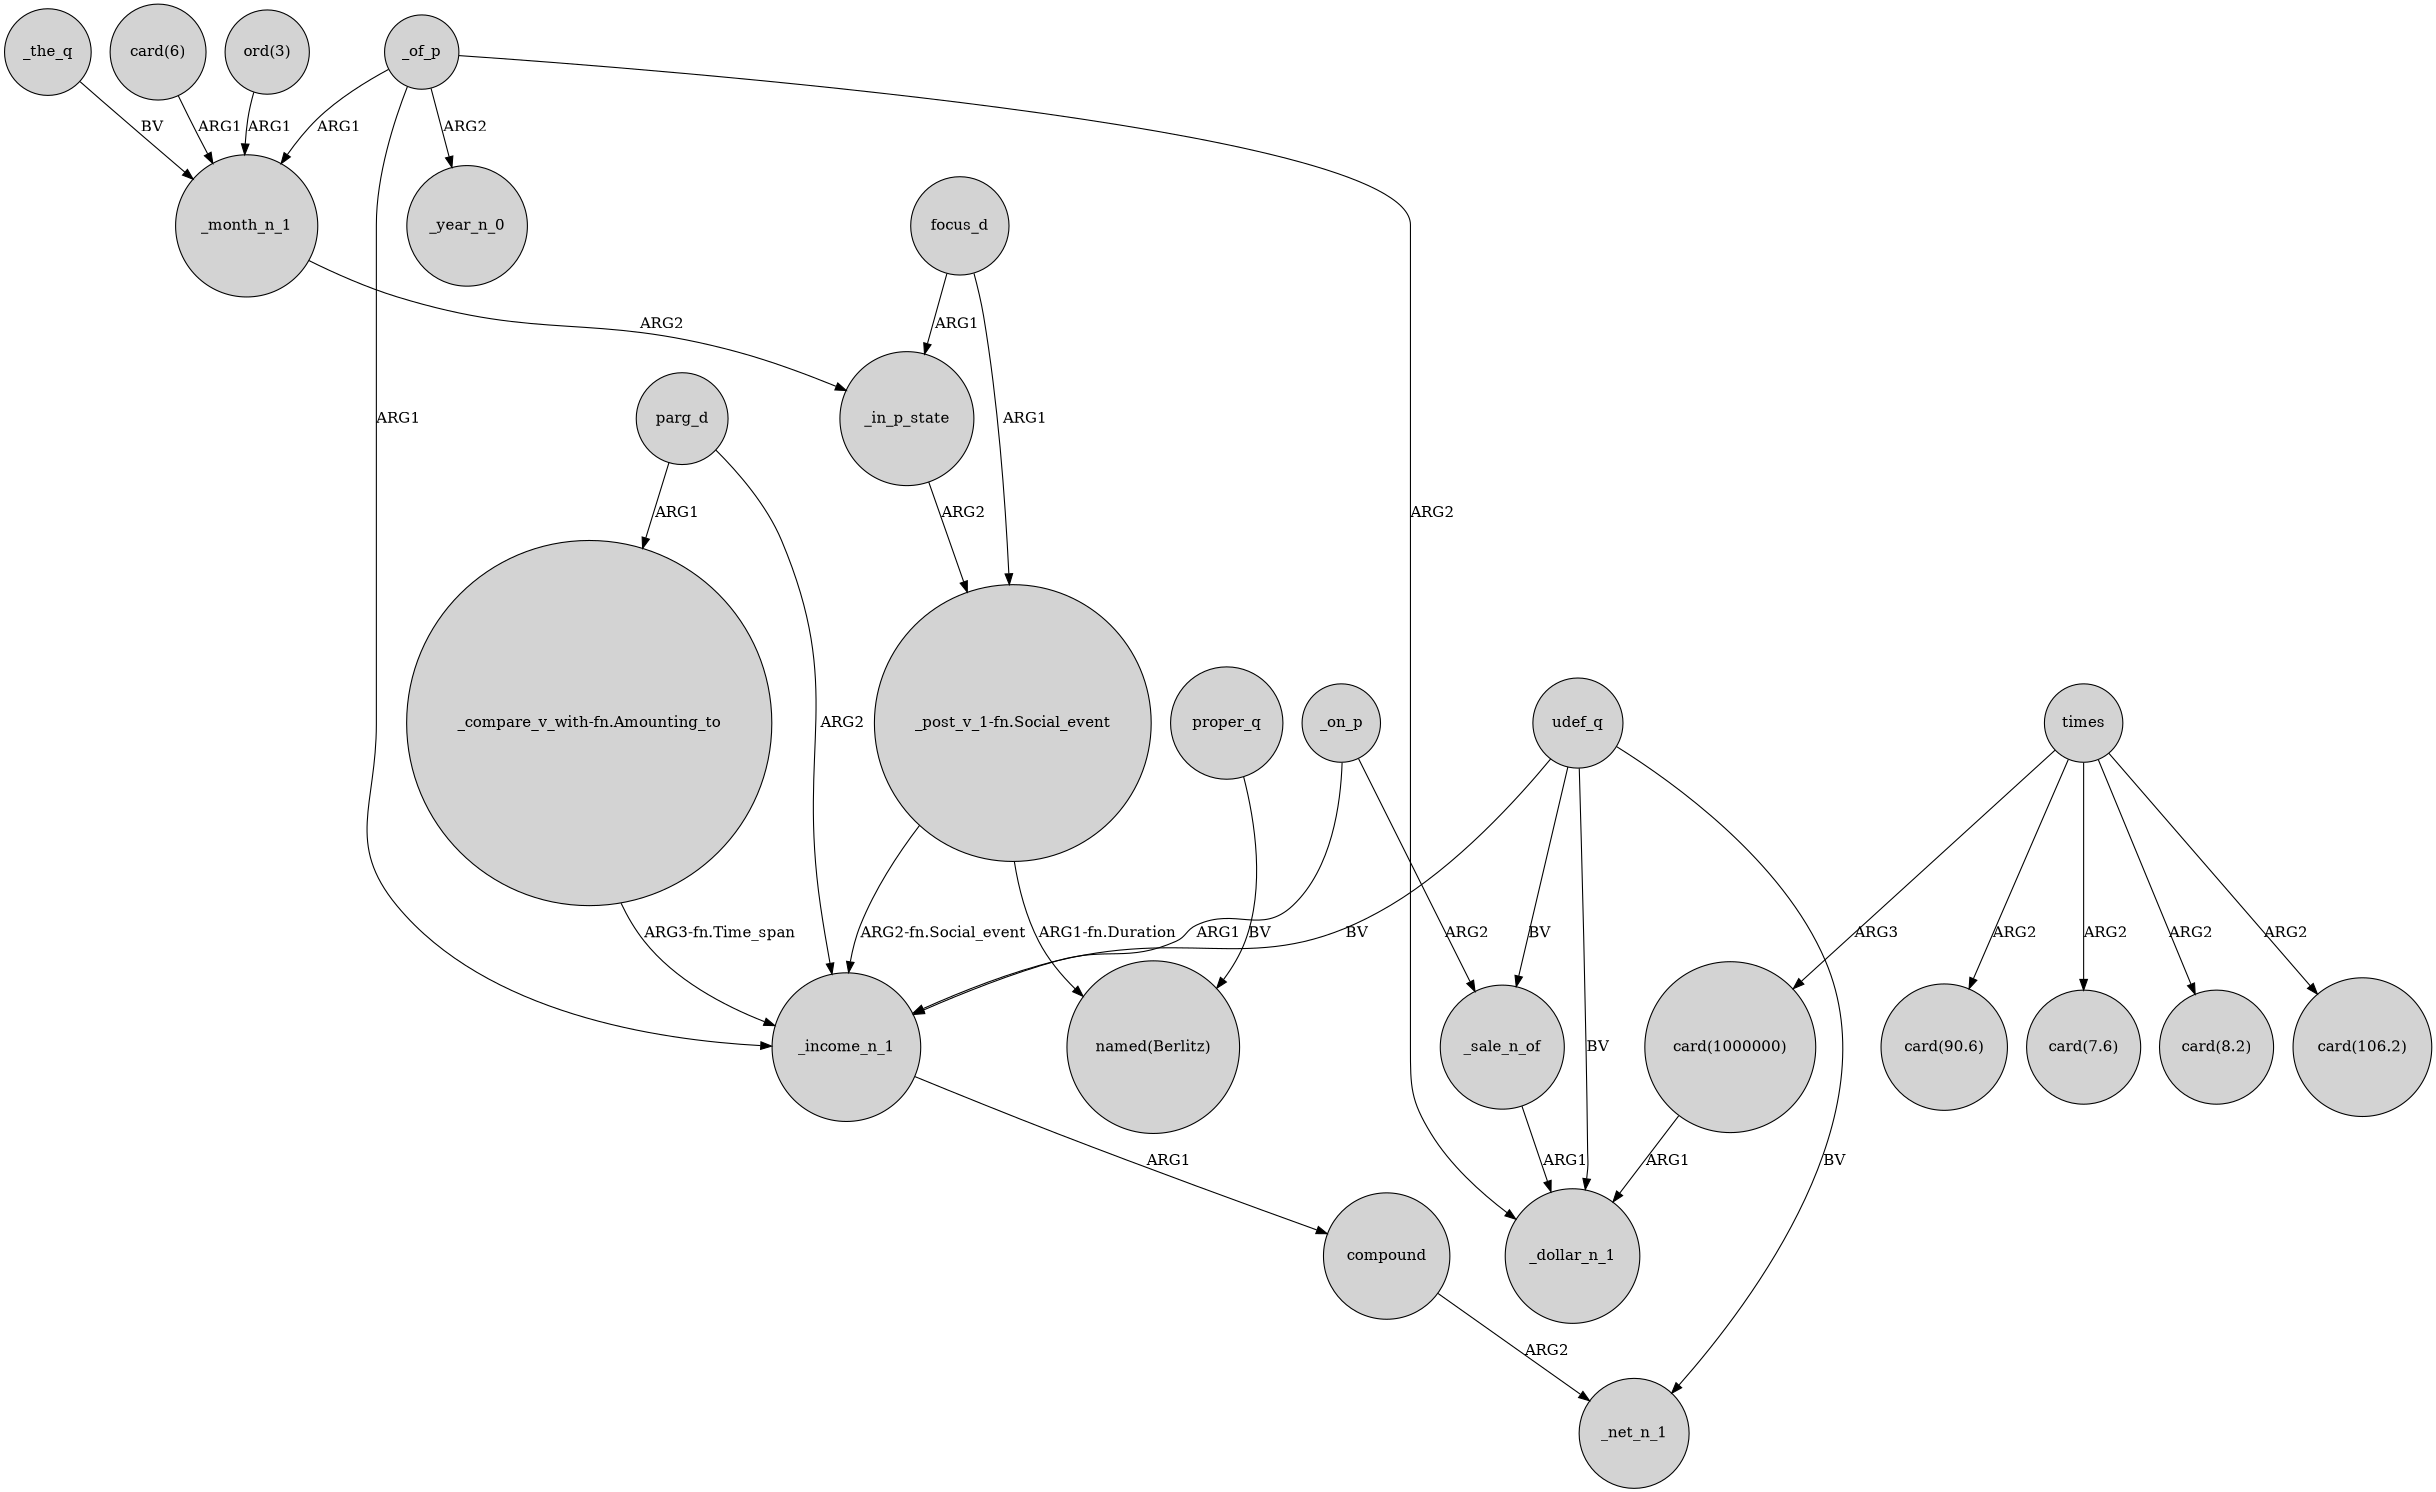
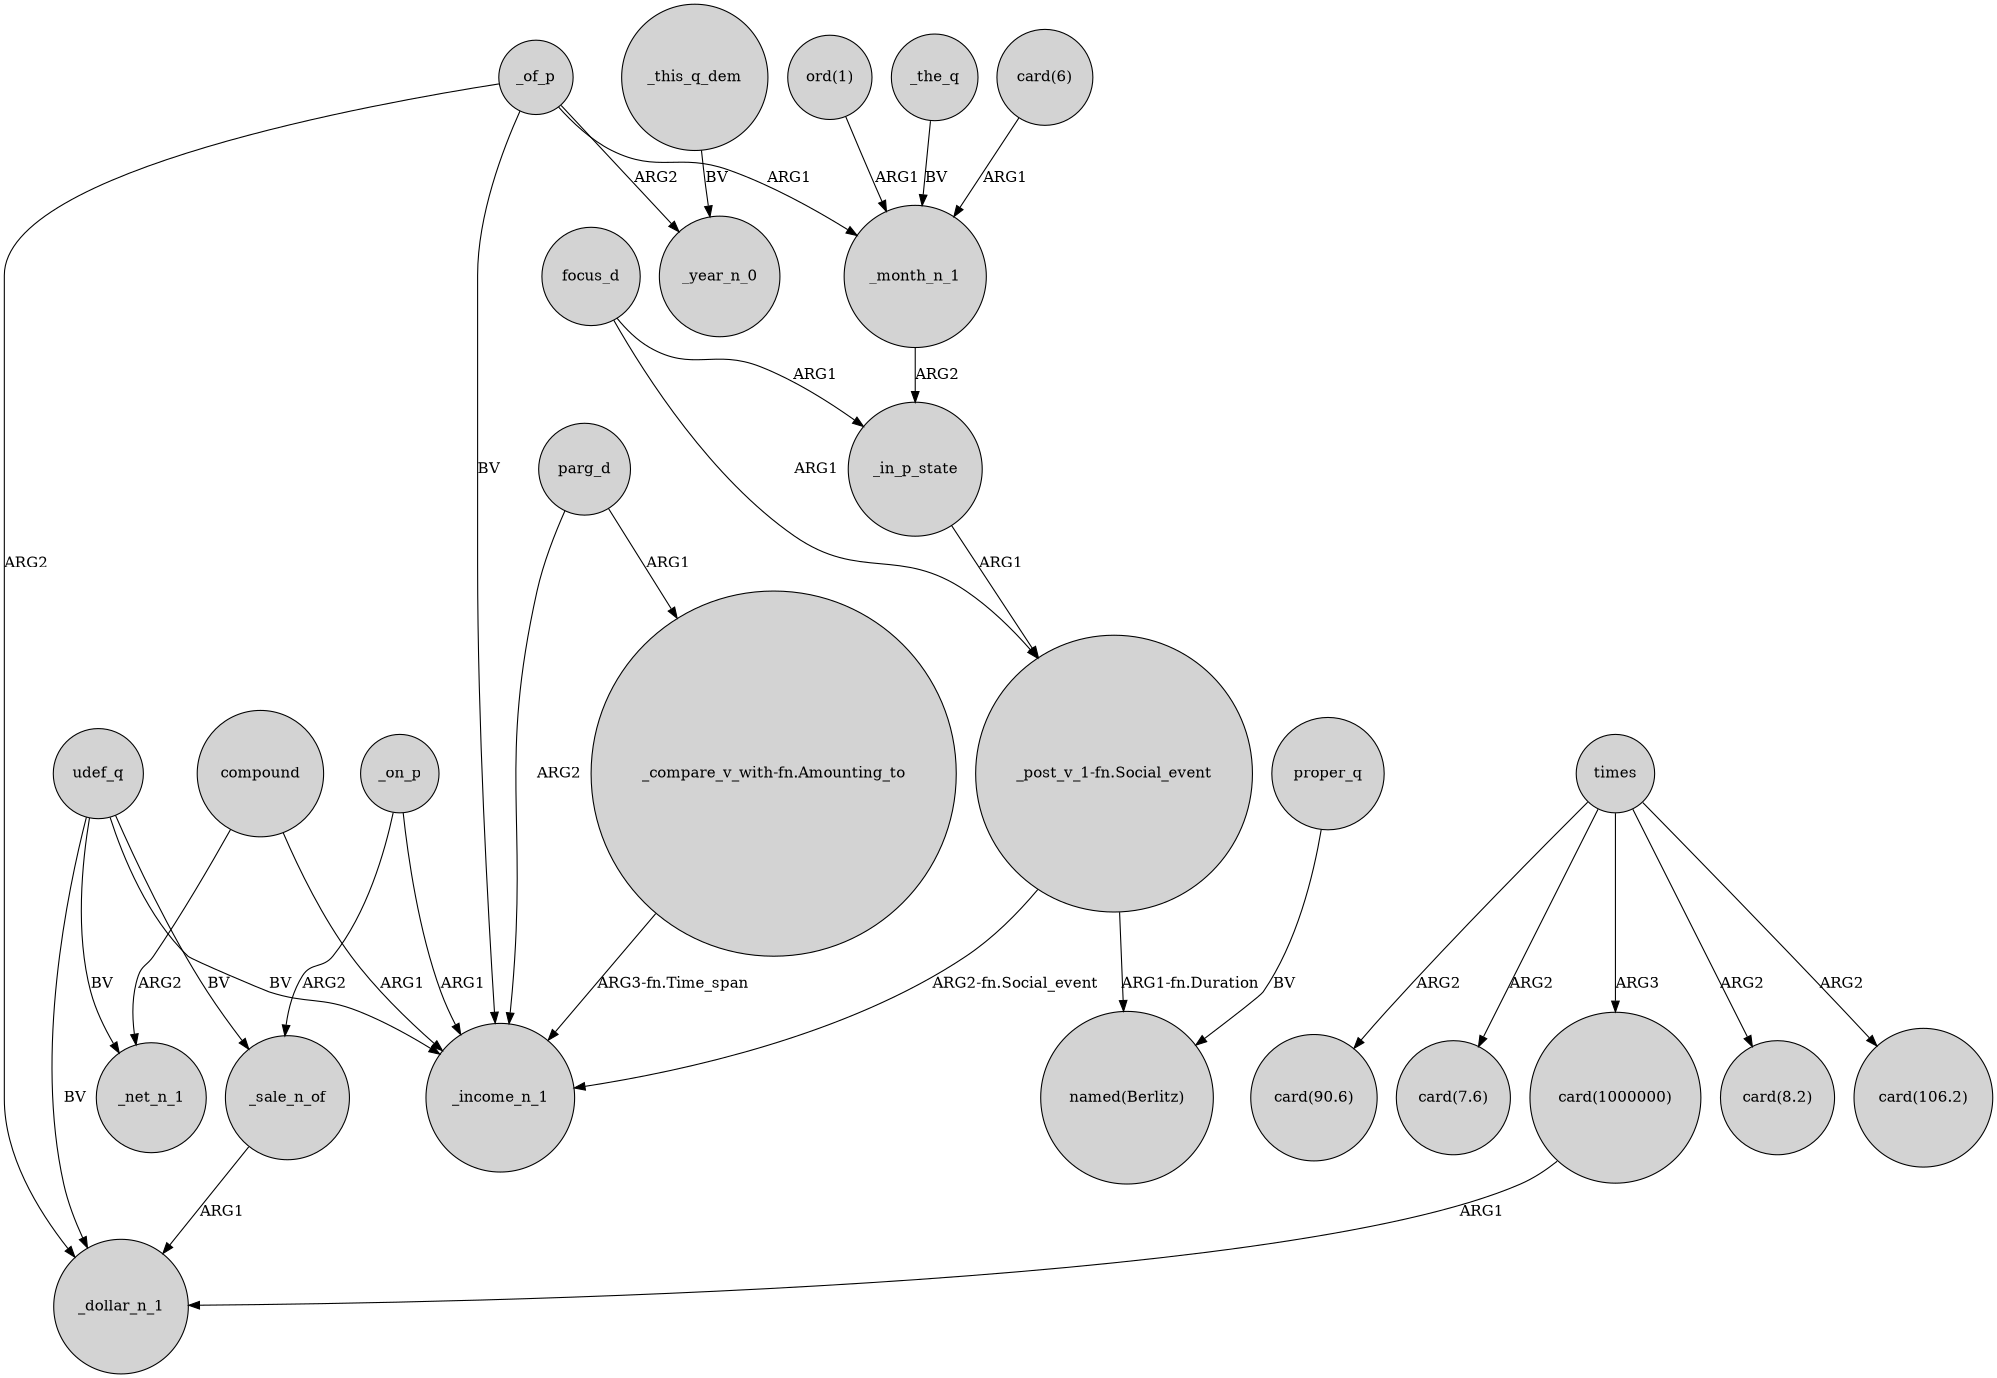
node "ord(3)": label "ord(3)" -> "ord(1)"
node "_this_q_dem": added
edge "_of_p" -> "_income_n_1": label "ARG1" -> "BV"
edge "_in_p_state" -> "_post_v_1-fn.Social_event": label "ARG2" -> "ARG1"
edge "_income_n_1" -> "compound": reversed
